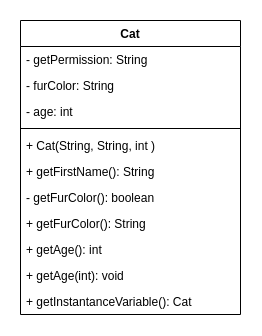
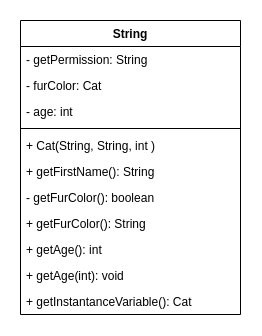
node "Cat": label "Cat" -> "String"
node "- furColor: String": label "- furColor: String" -> "- furColor: Cat"
